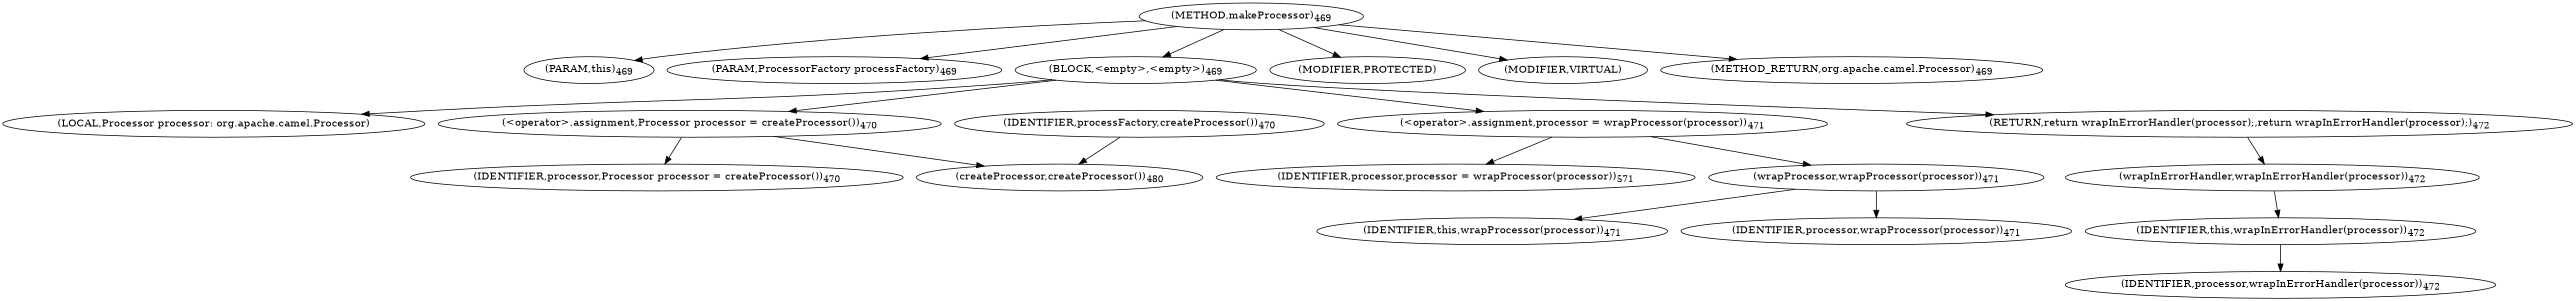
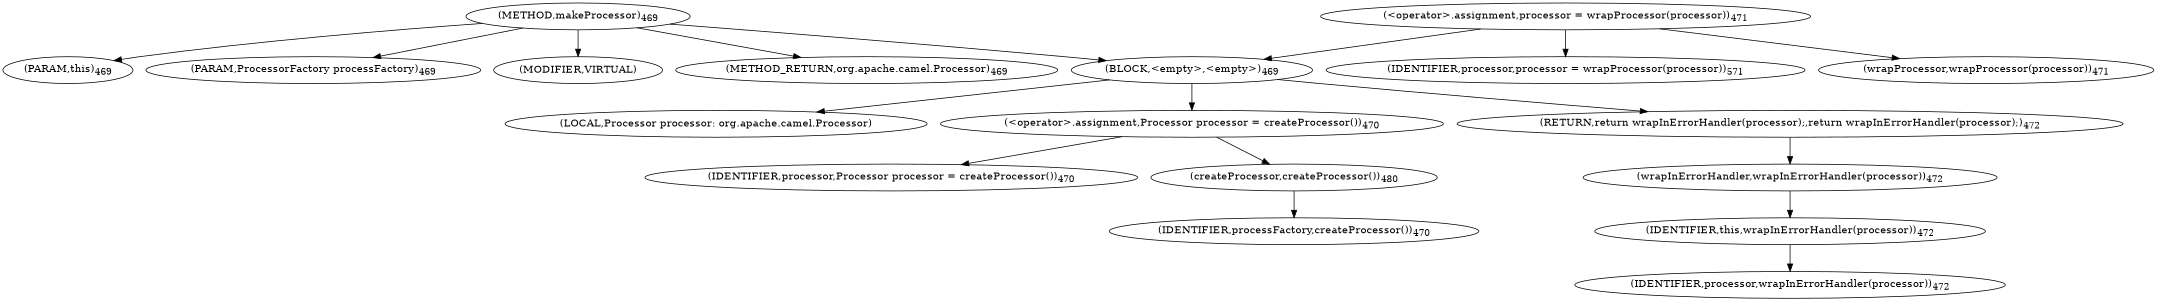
node "(MODIFIER,PROTECTED)": removed
edge "(BLOCK,<empty>,<empty>)" -> "(<operator>.assignment,processor = wrapProcessor(processor))": reversed
edge "(IDENTIFIER,processFactory,createProcessor())" -> "(createProcessor,createProcessor())": reversed
node "(IDENTIFIER,this,wrapProcessor(processor))": removed
node "(IDENTIFIER,processor,wrapProcessor(processor))": removed
